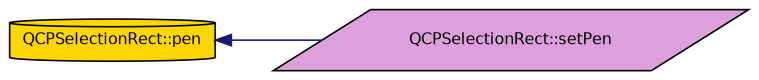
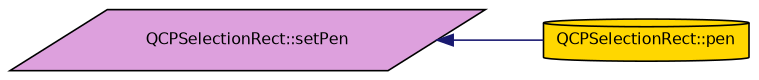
edge "QCPSelectionRect::setPen" -> "QCPSelectionRect::pen": reversed
